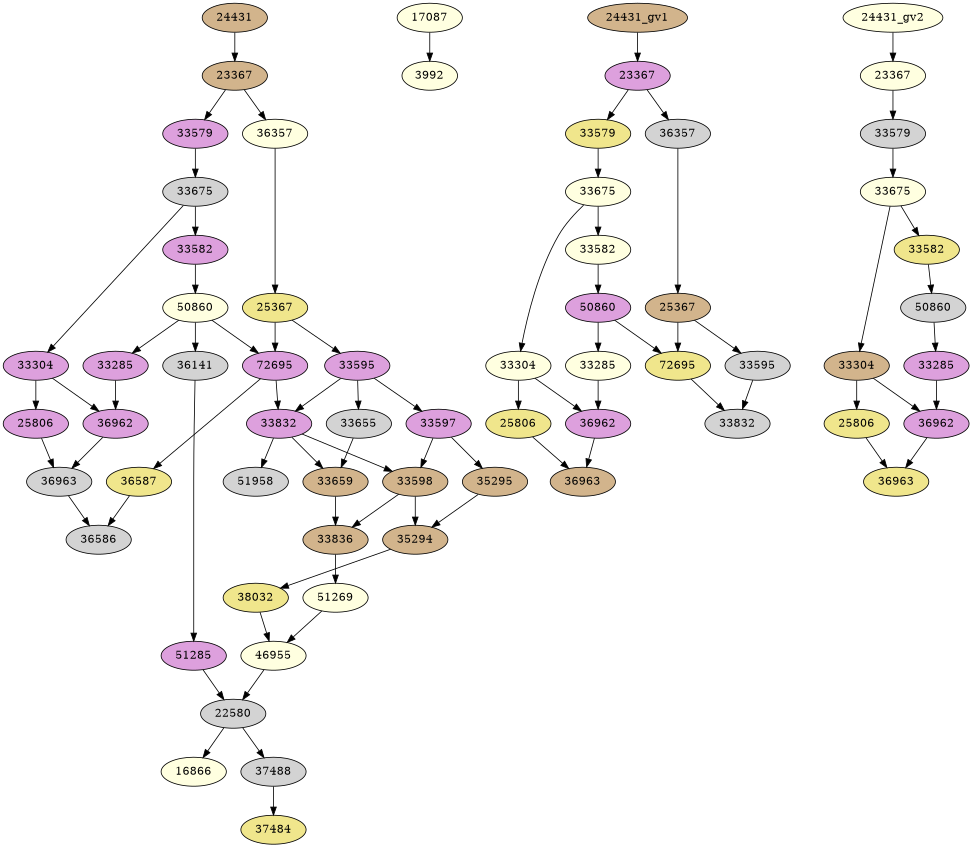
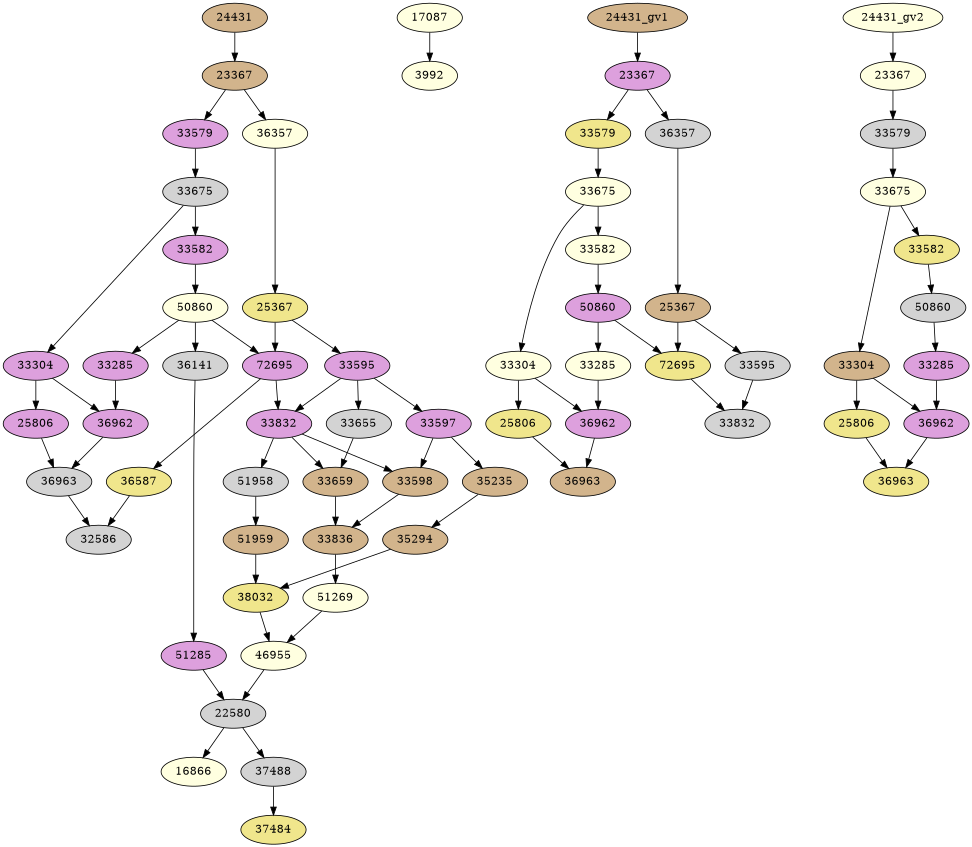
node "35295": label "35295" -> "35235"
edge "33598" -> "35294": removed
node "36586": label "36586" -> "32586"
node "51959": added
